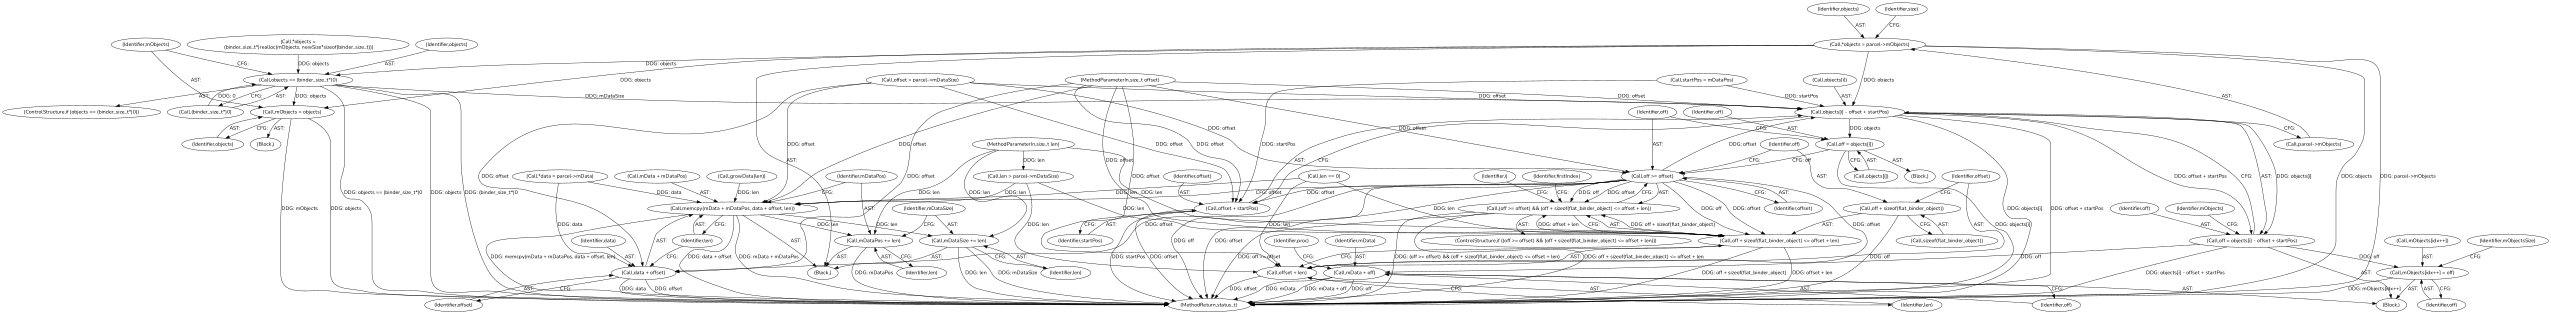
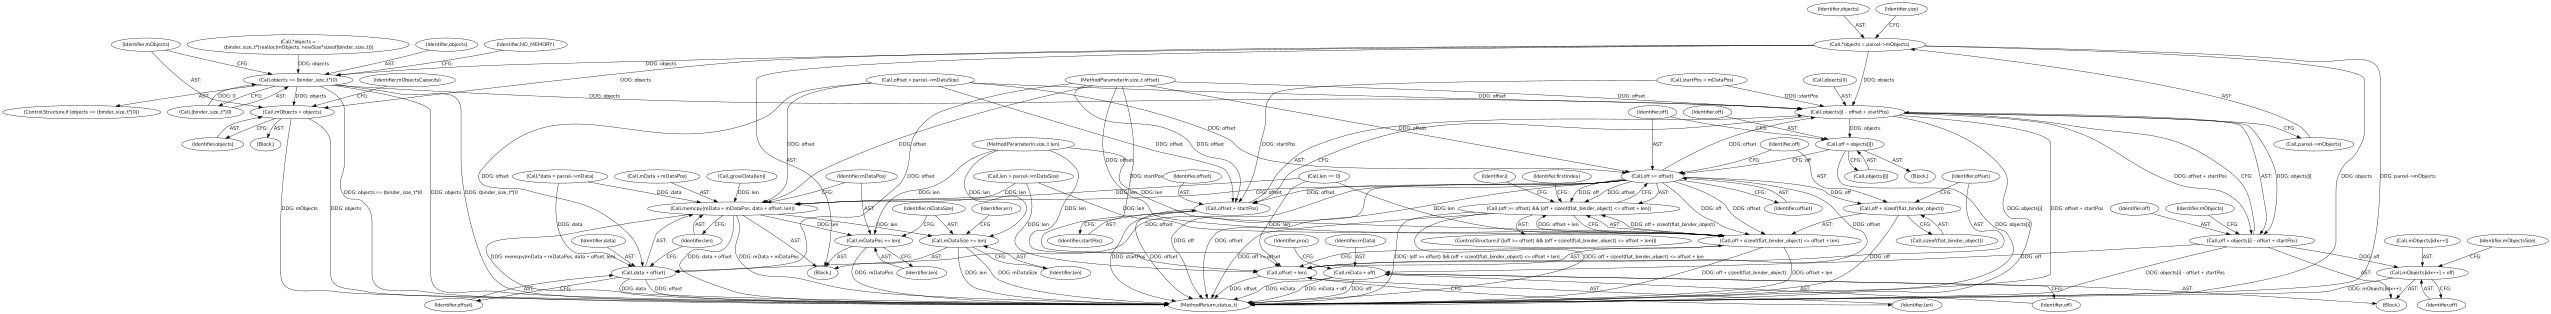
node "(Identifier,NO_MEMORY)": added
node "(Identifier,mObjectsCapacity)": added
edge "(Call,objects == (binder_size_t*)0)" -> "(Call,objects[i] - offset + startPos)": label "DDG: mDataSize" -> "DDG: objects"
edge "(MethodParameterIn,size_t len)" -> "(Call,len > parcel->mDataSize)": now "(MethodParameterIn,size_t len)" -> "(Call,offset + len)"
edge "(MethodParameterIn,size_t offset)" -> "(Call,offset + len)": label "DDG: offset" -> "DDG: startPos"
edge "(Call,off >= offset)" -> "(Call,off + sizeof(flat_binder_object))": added, label "DDG: off"
node "(Identifier,err)": added
